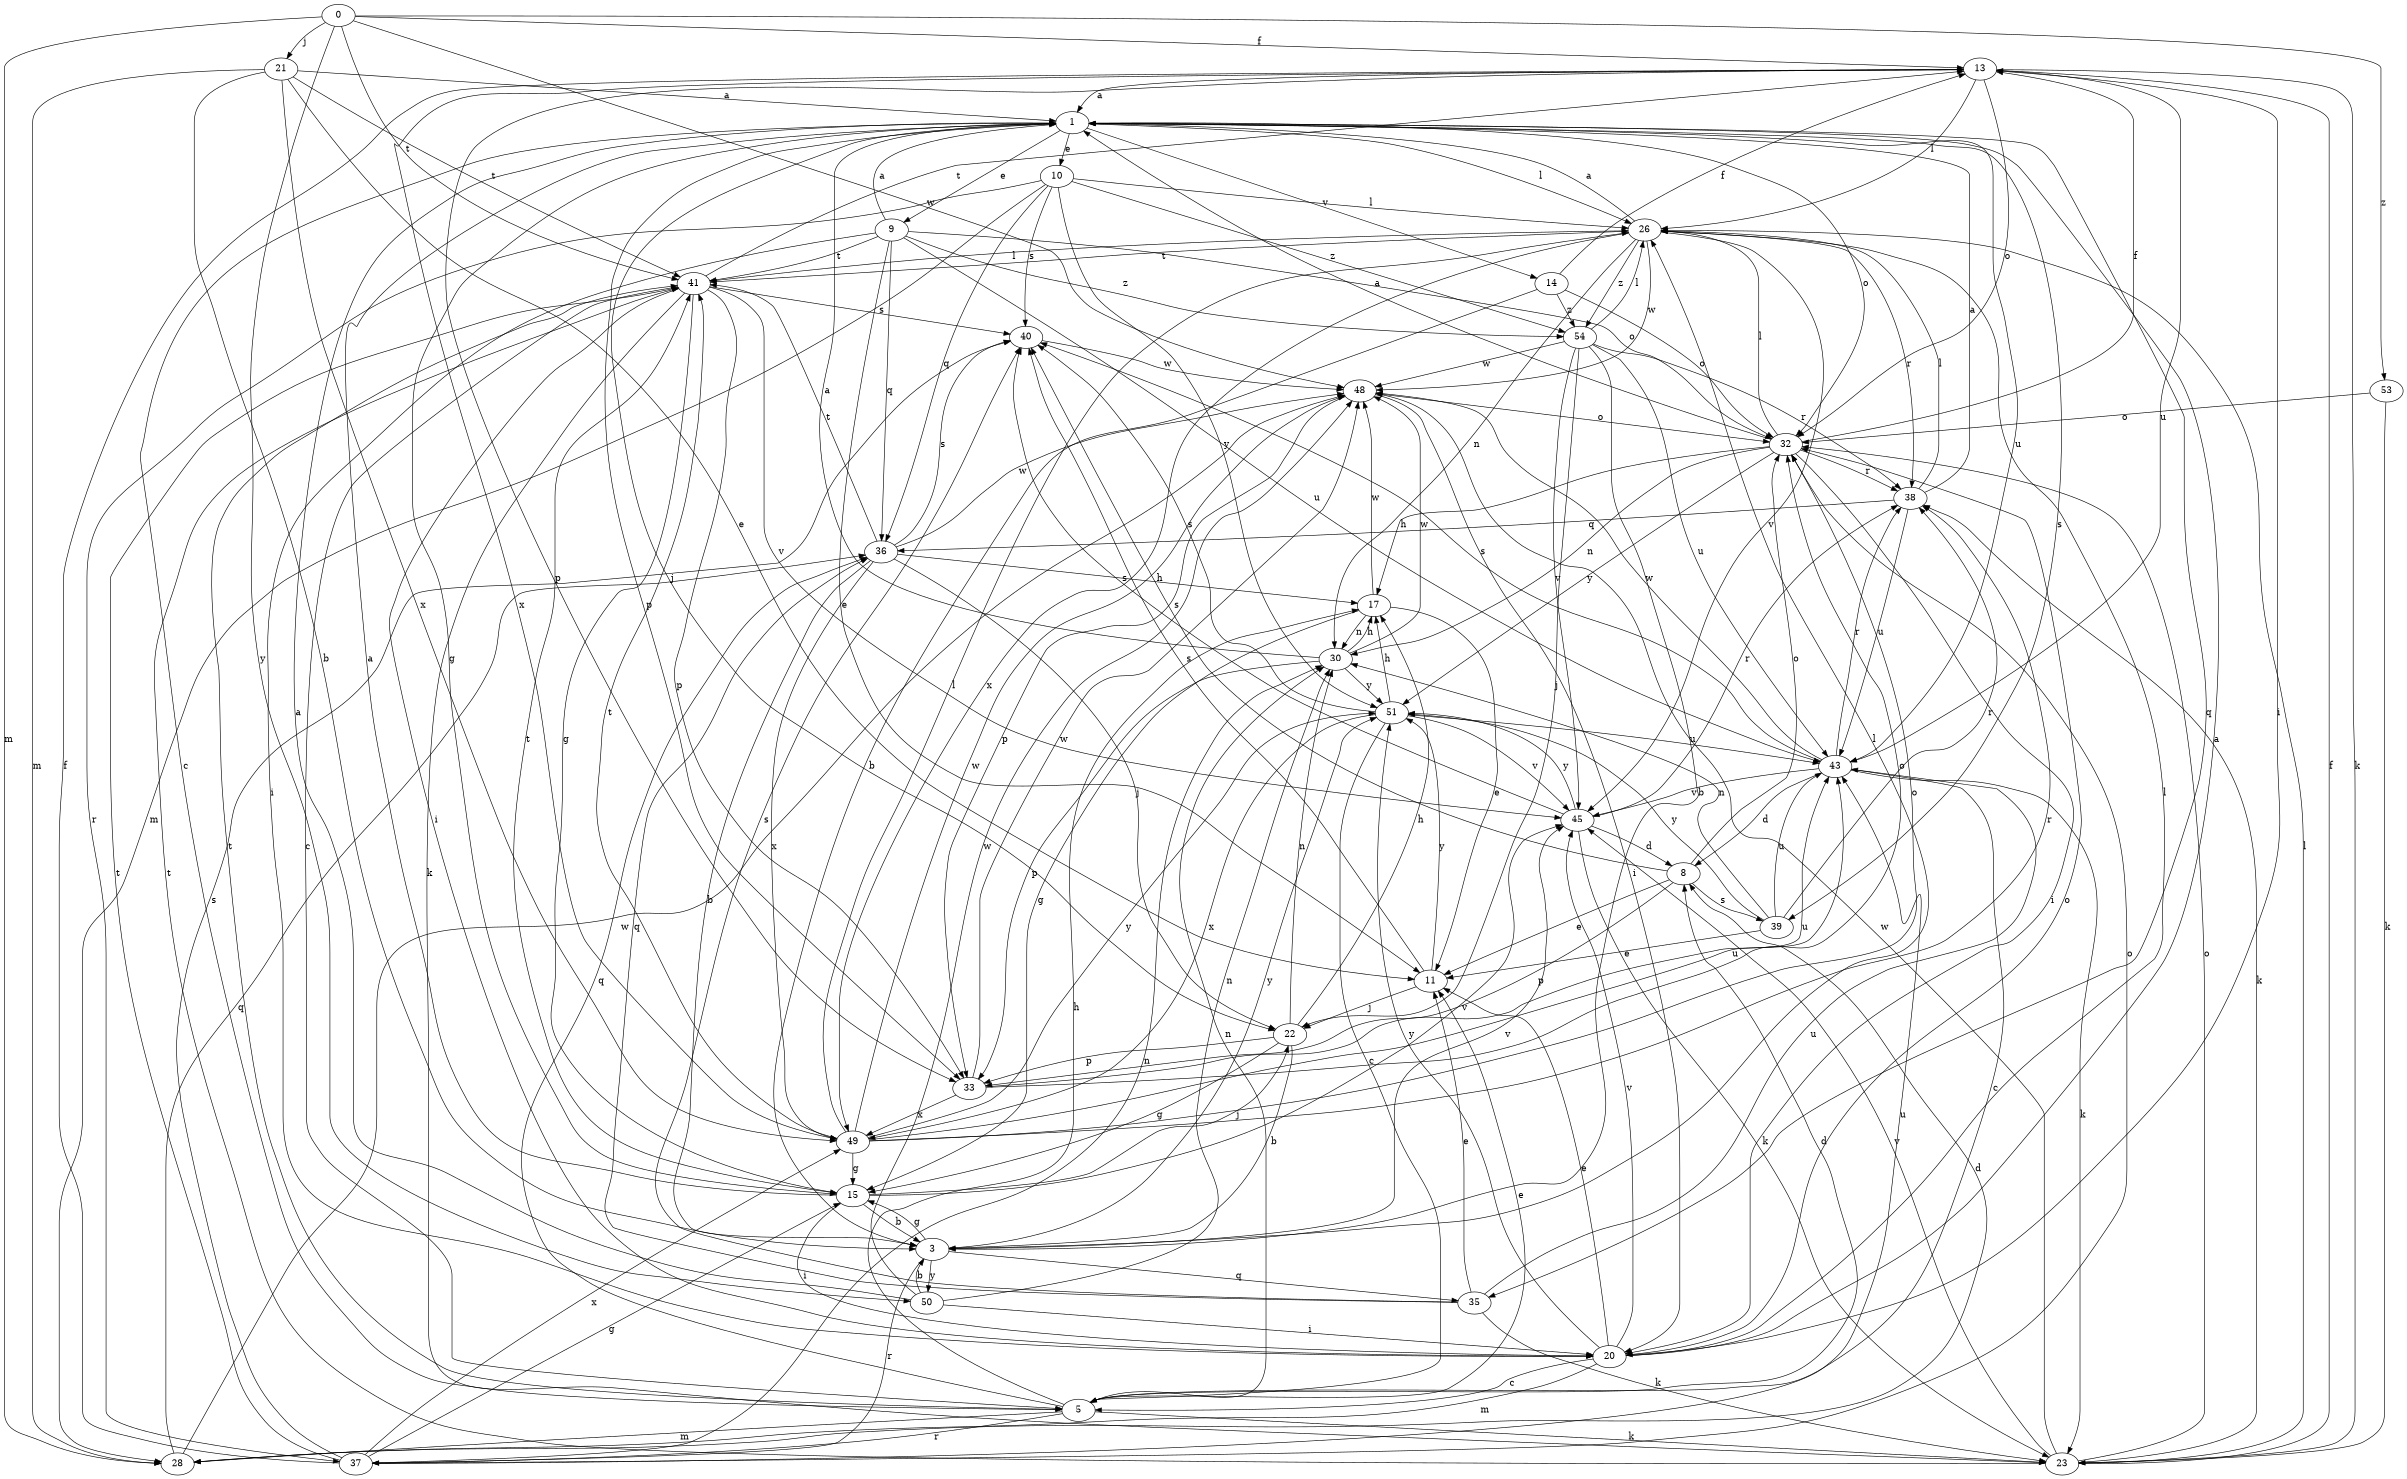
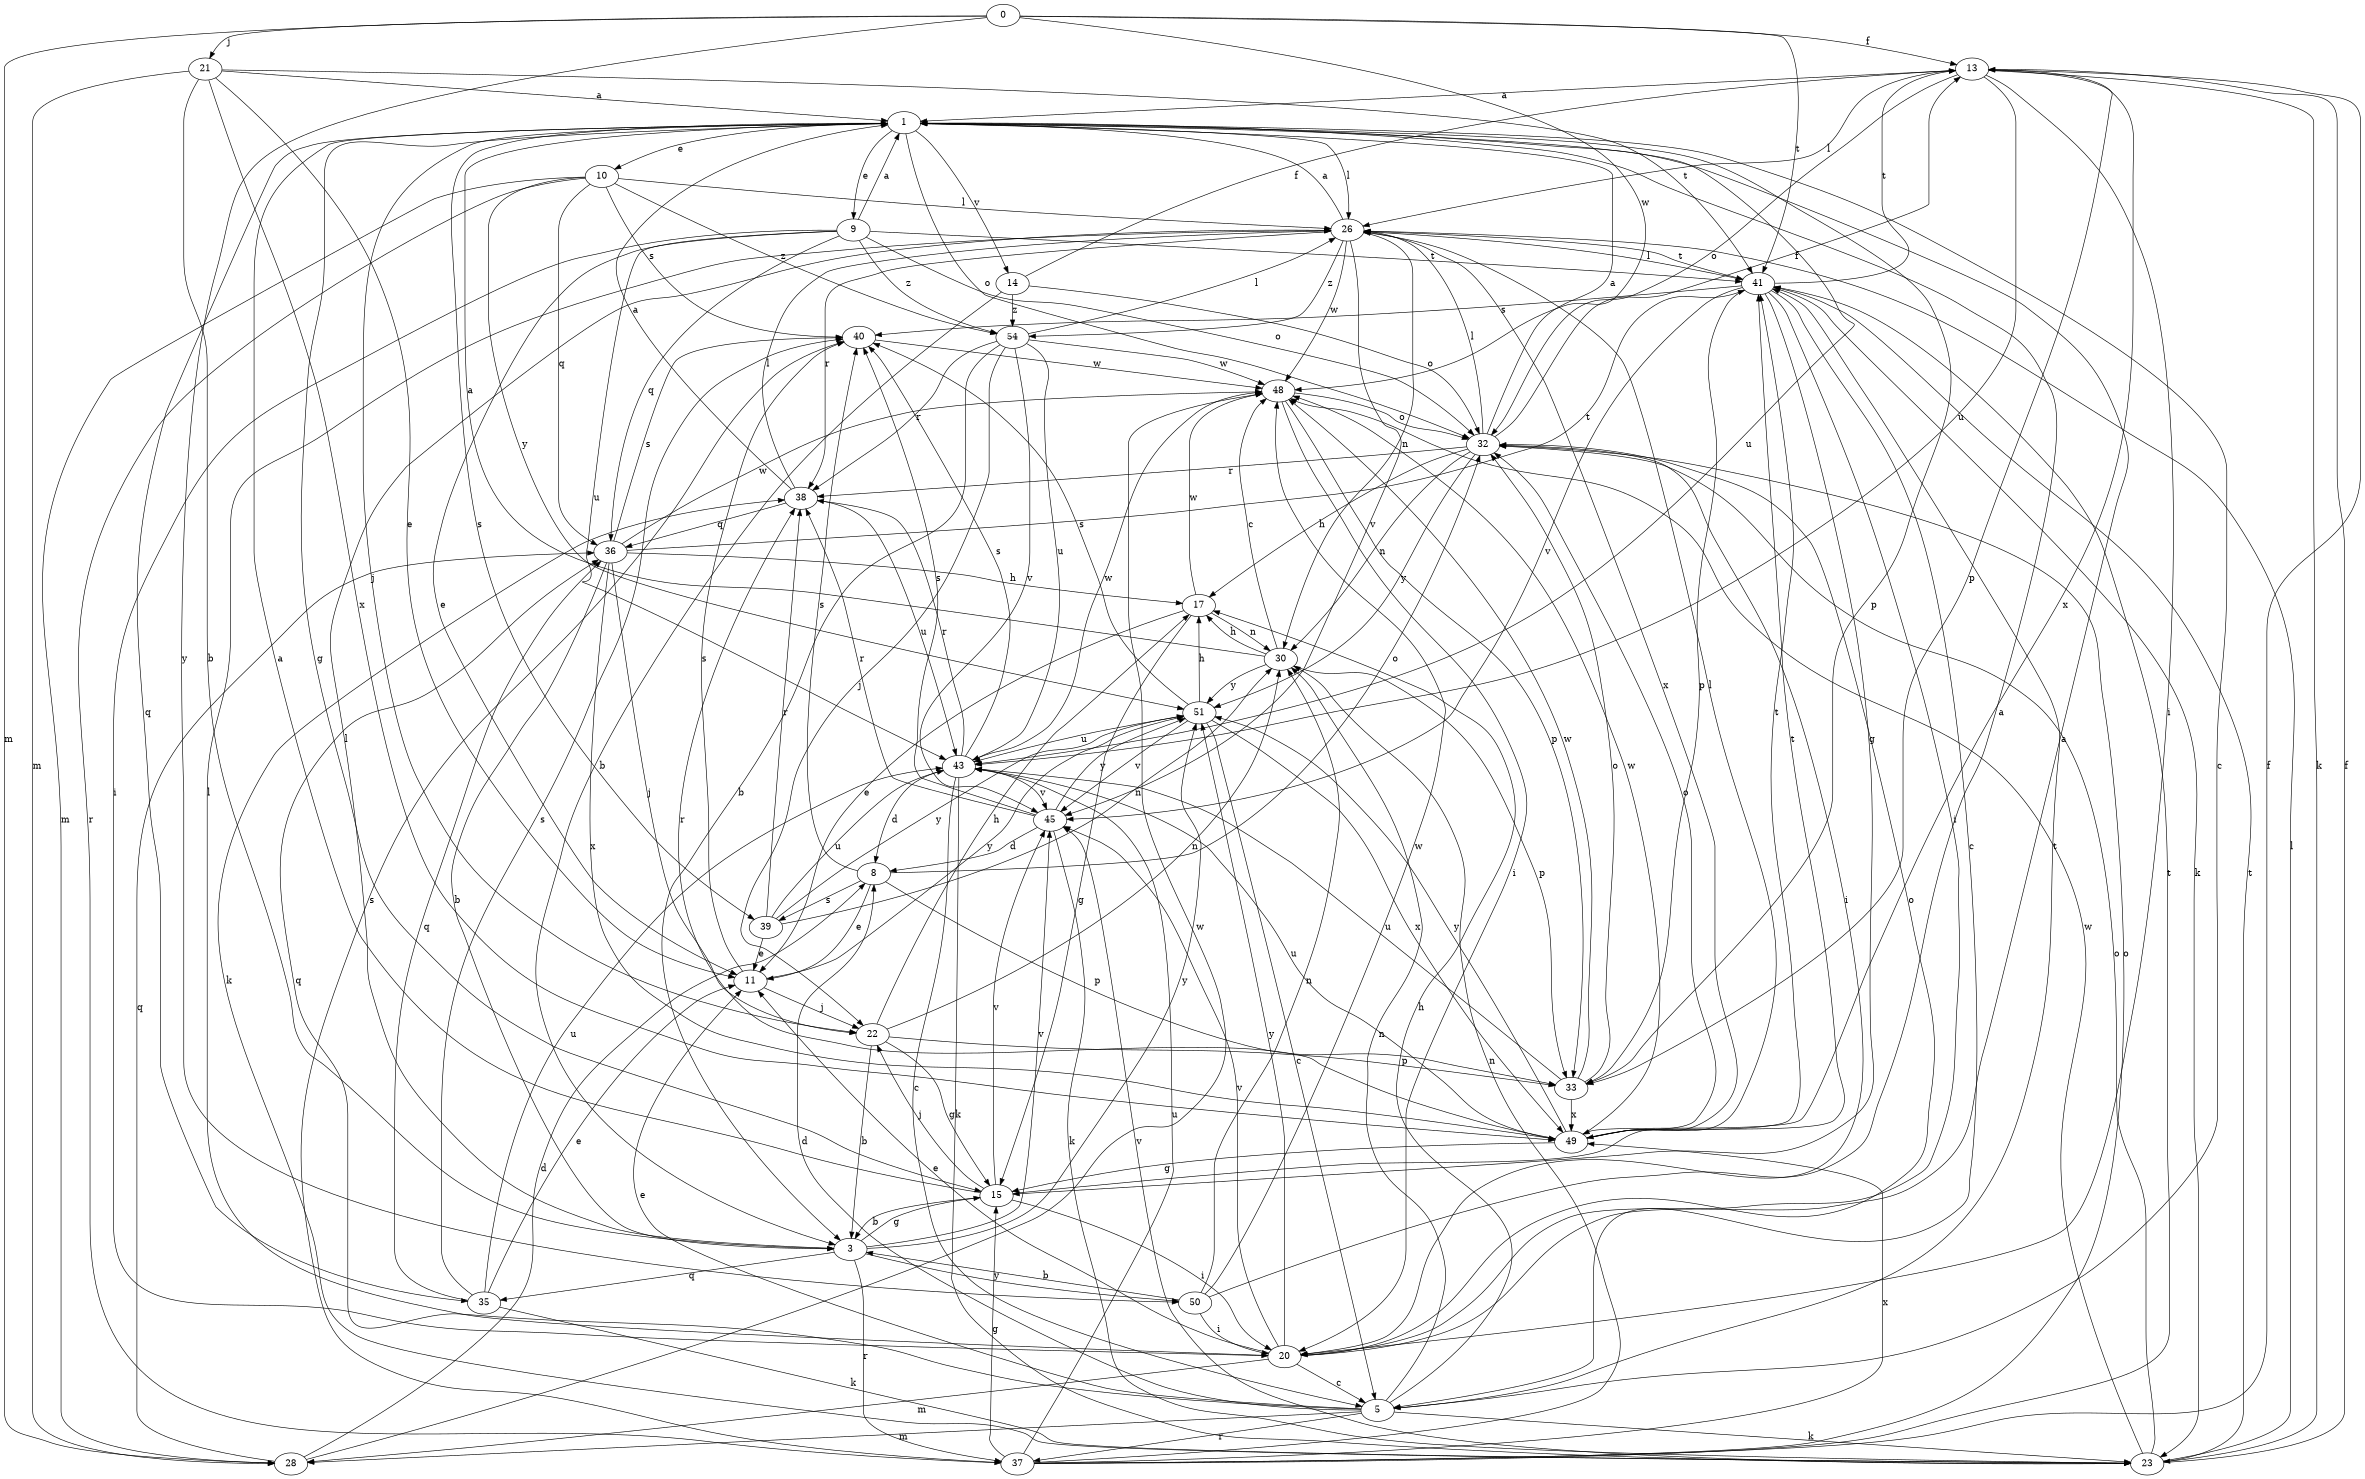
node "53": removed
edge "30" -> "48": label "w" -> "c"
